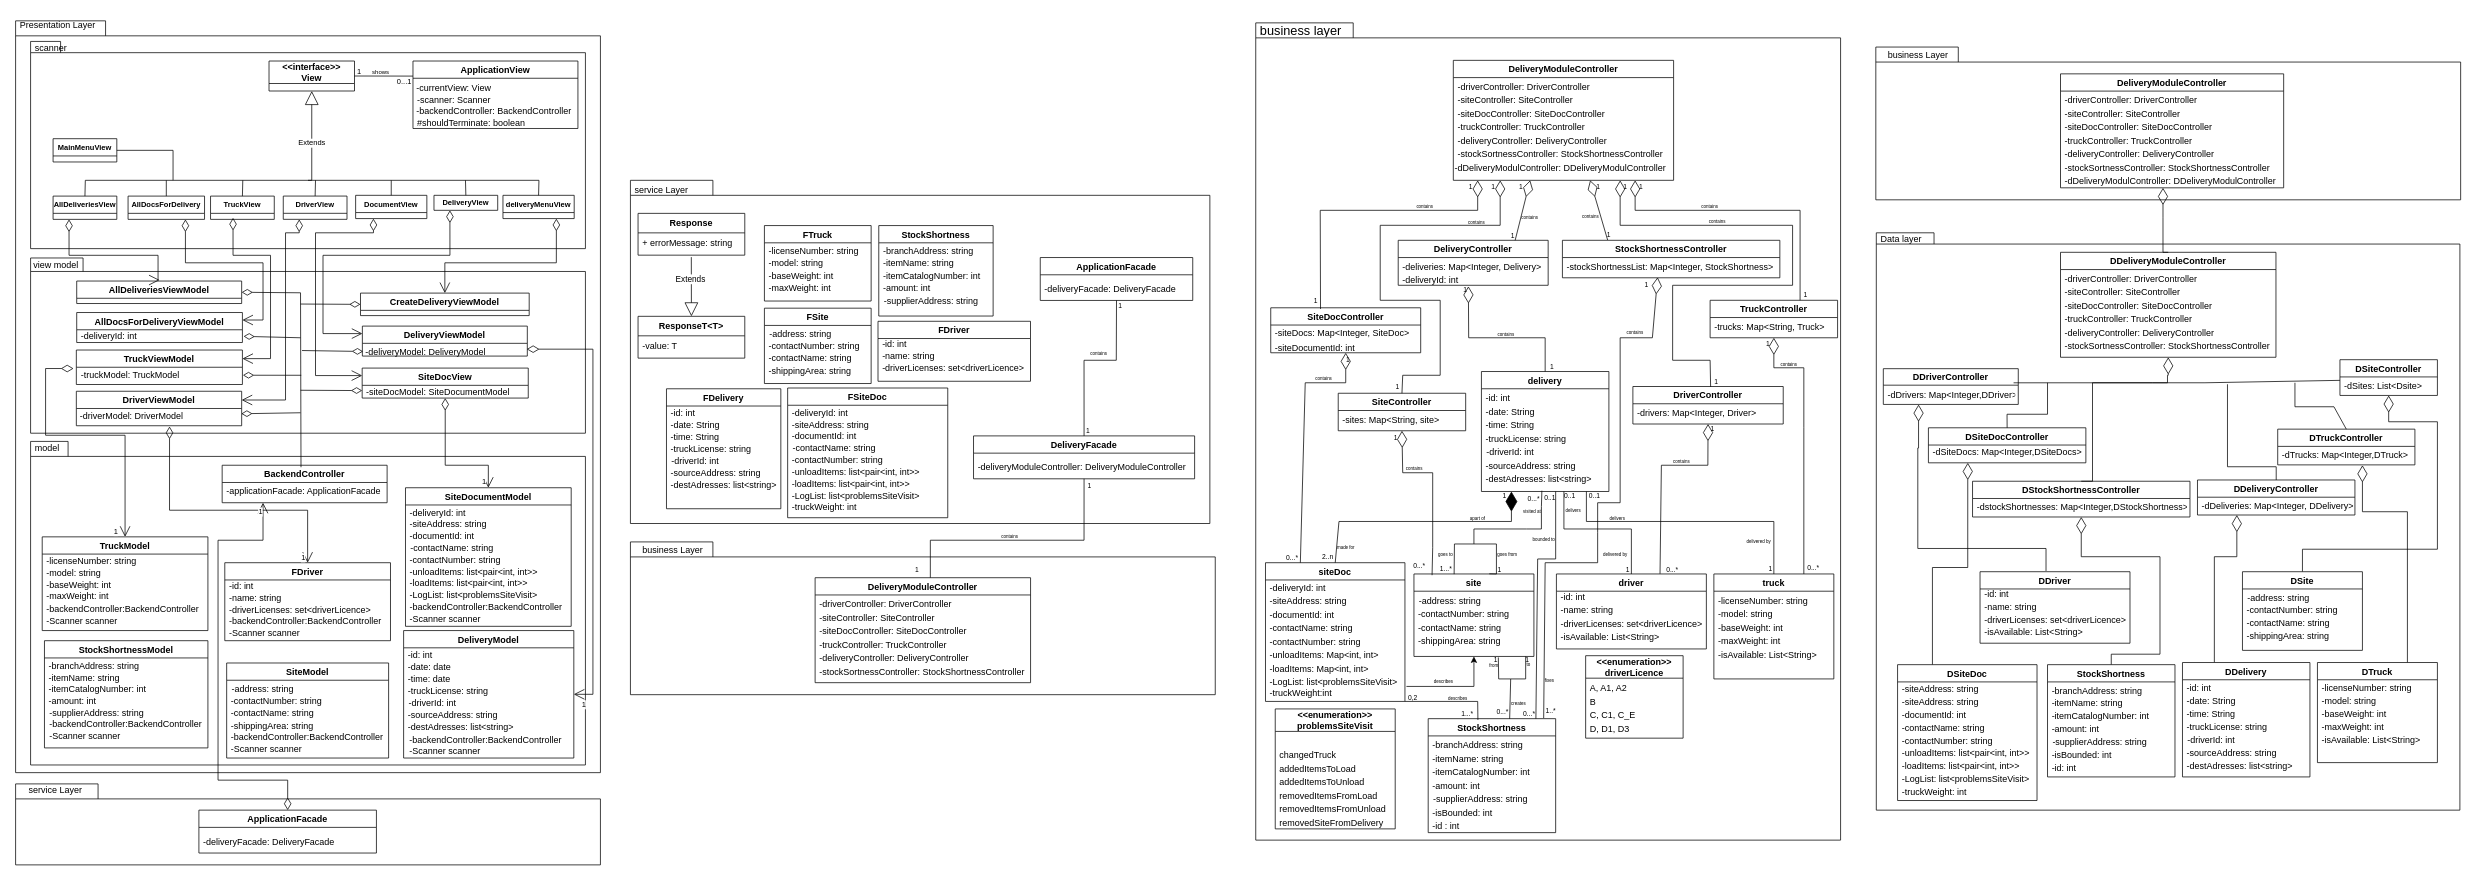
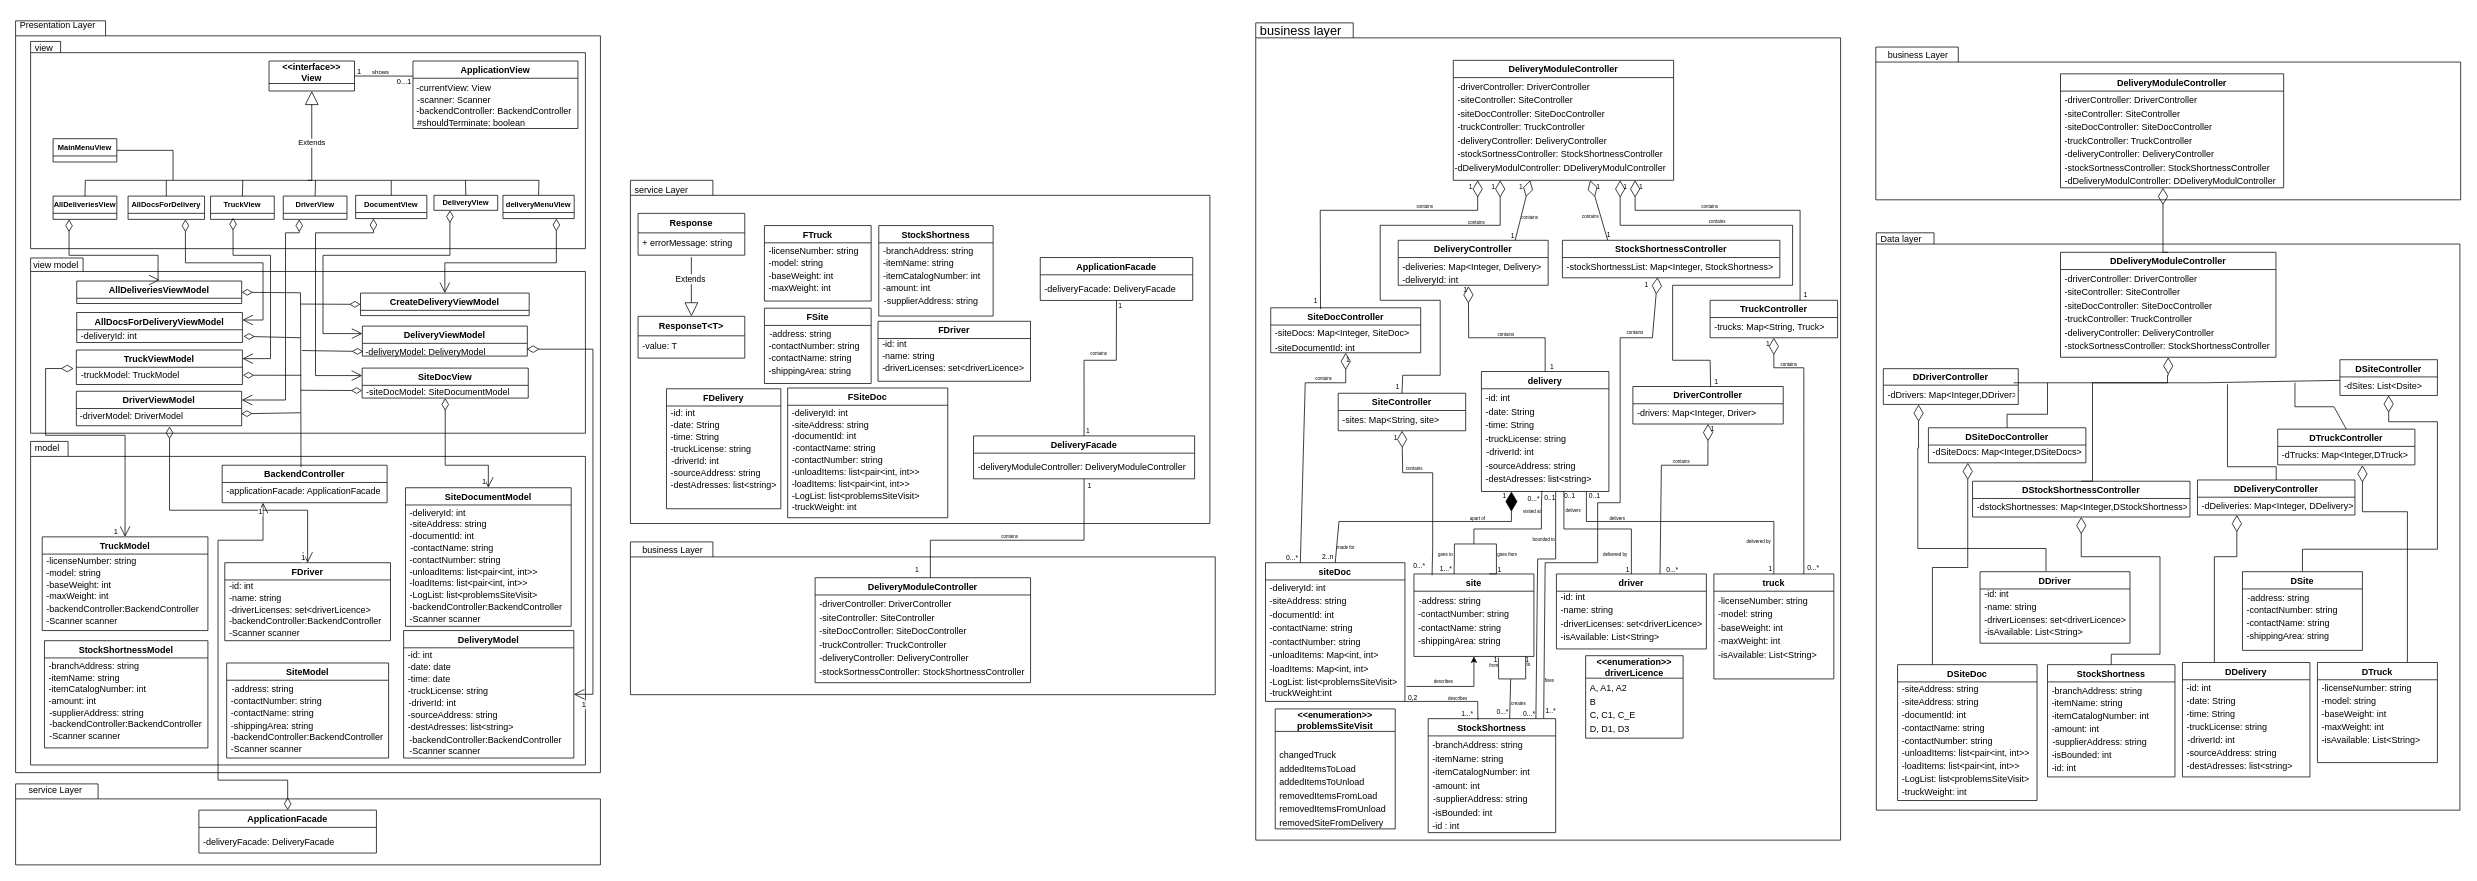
node "scanner": label "scanner" -> "view"
